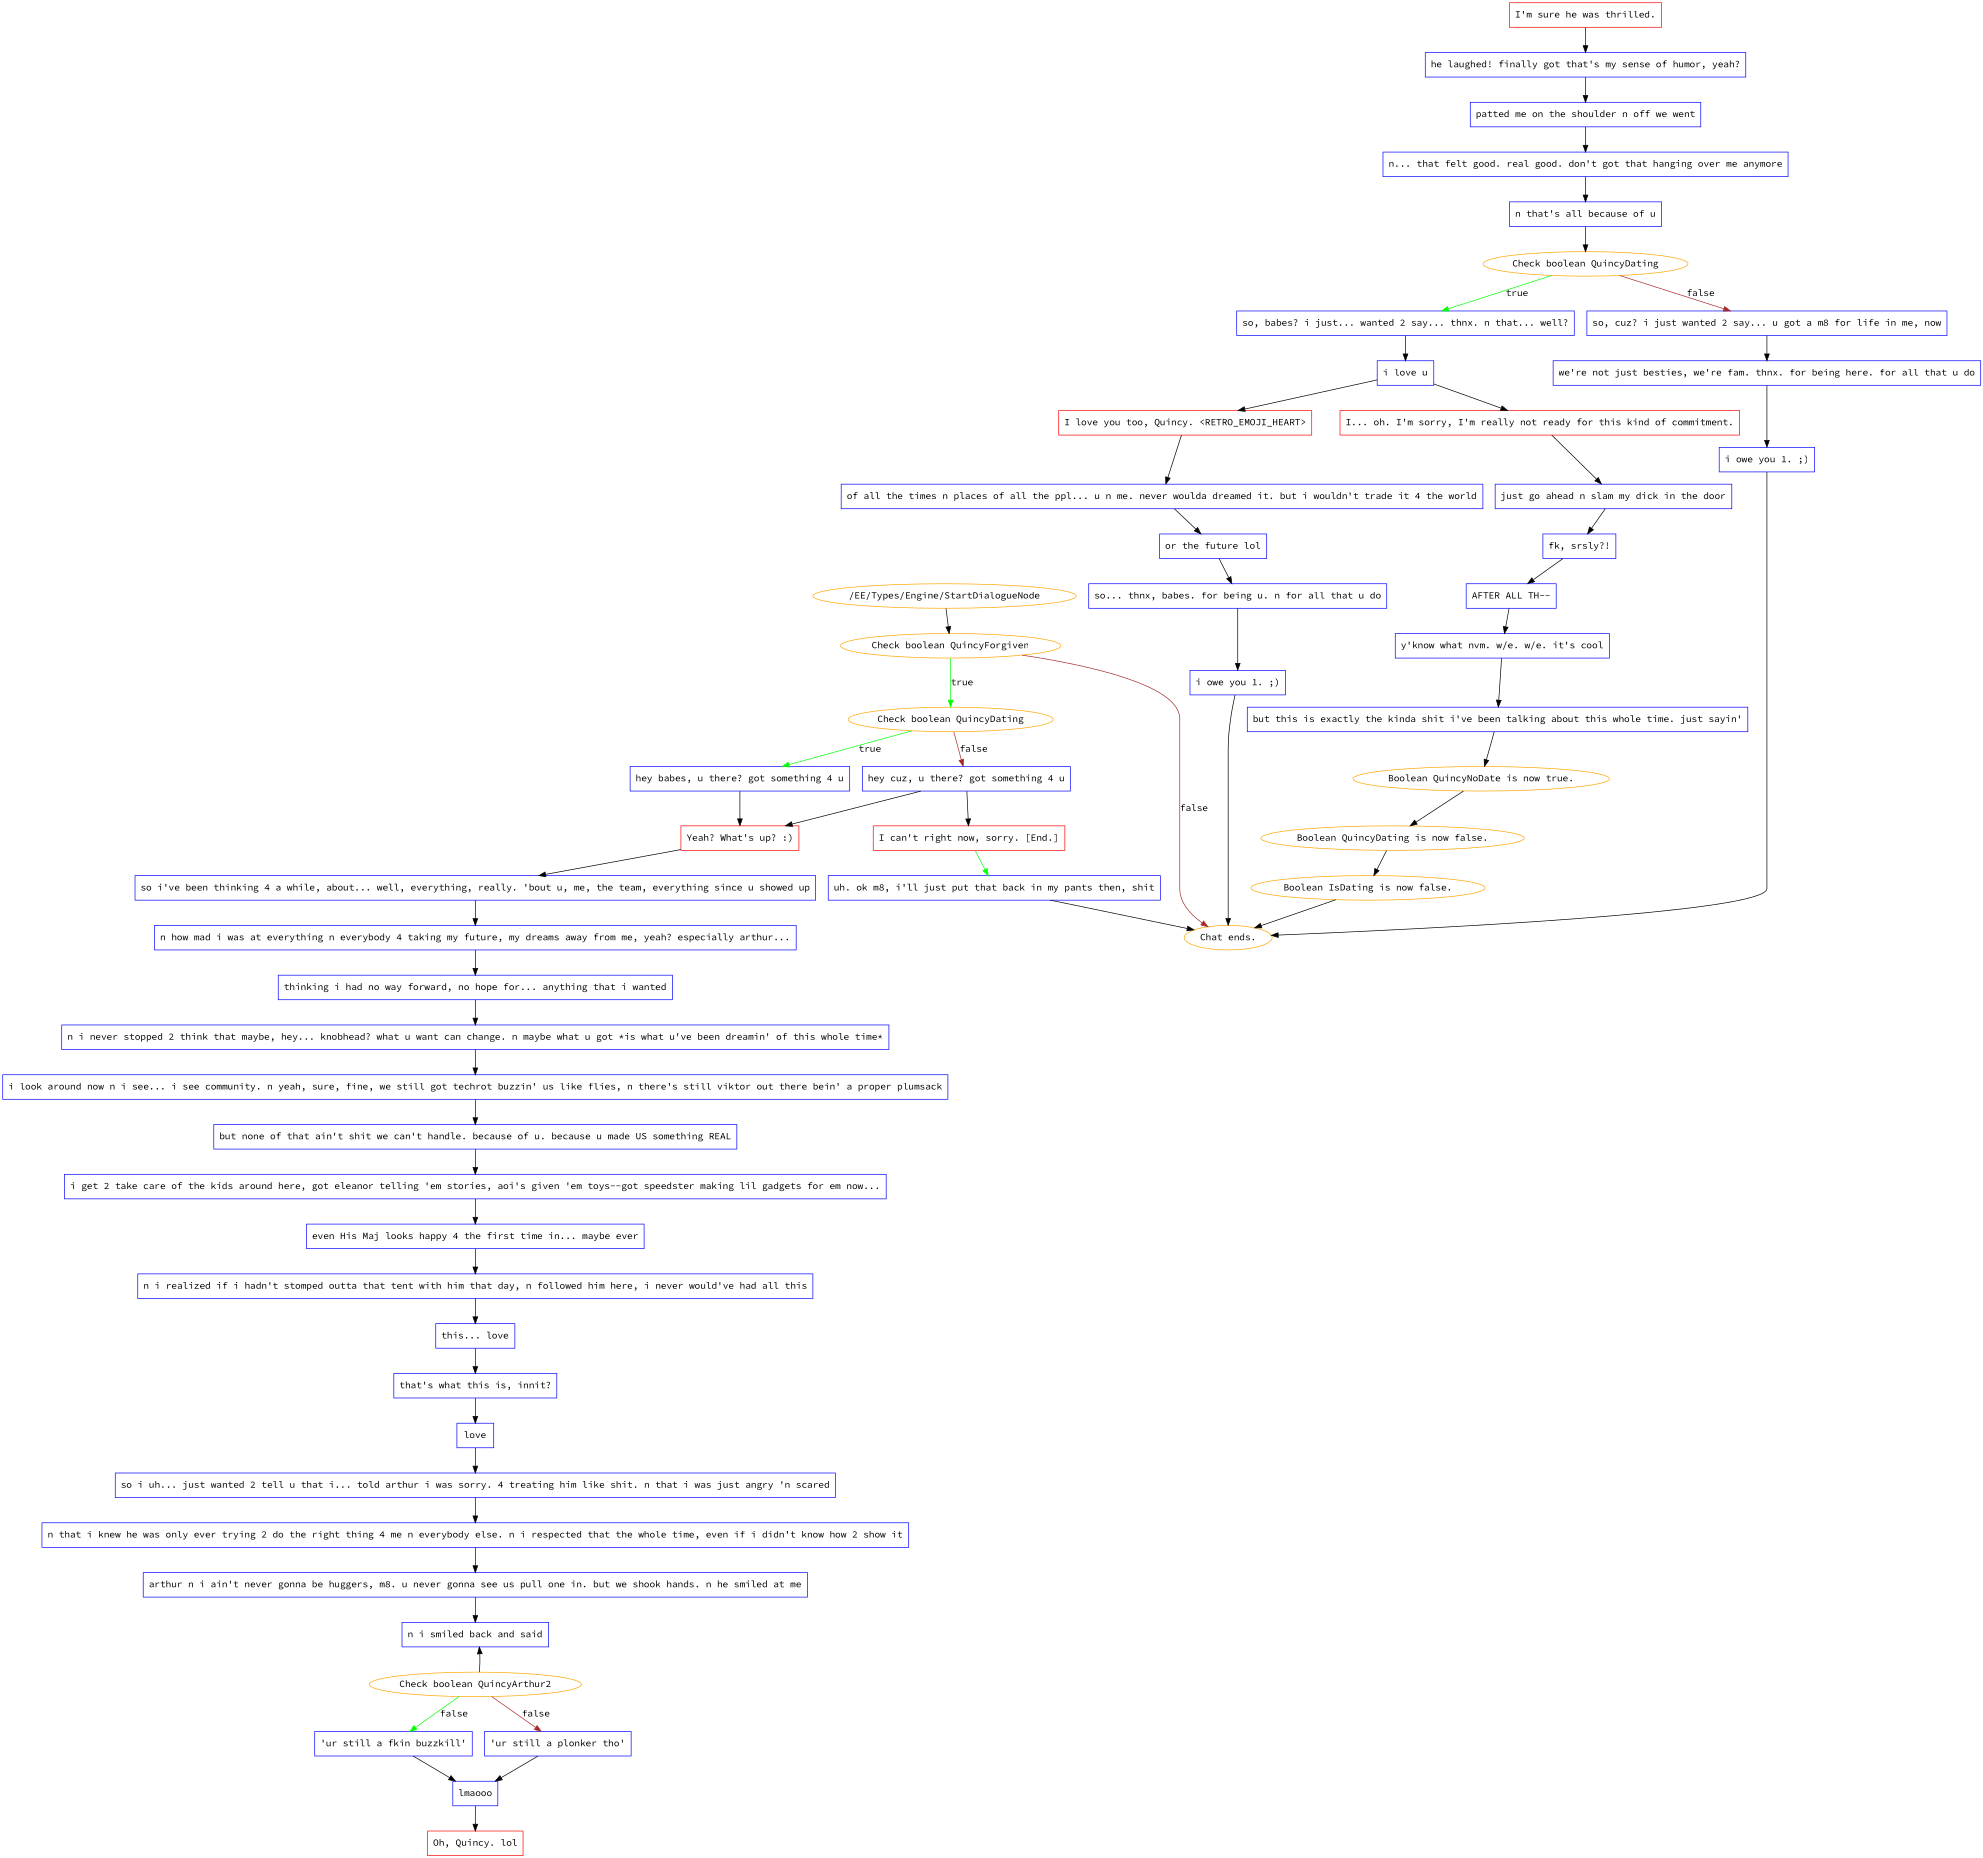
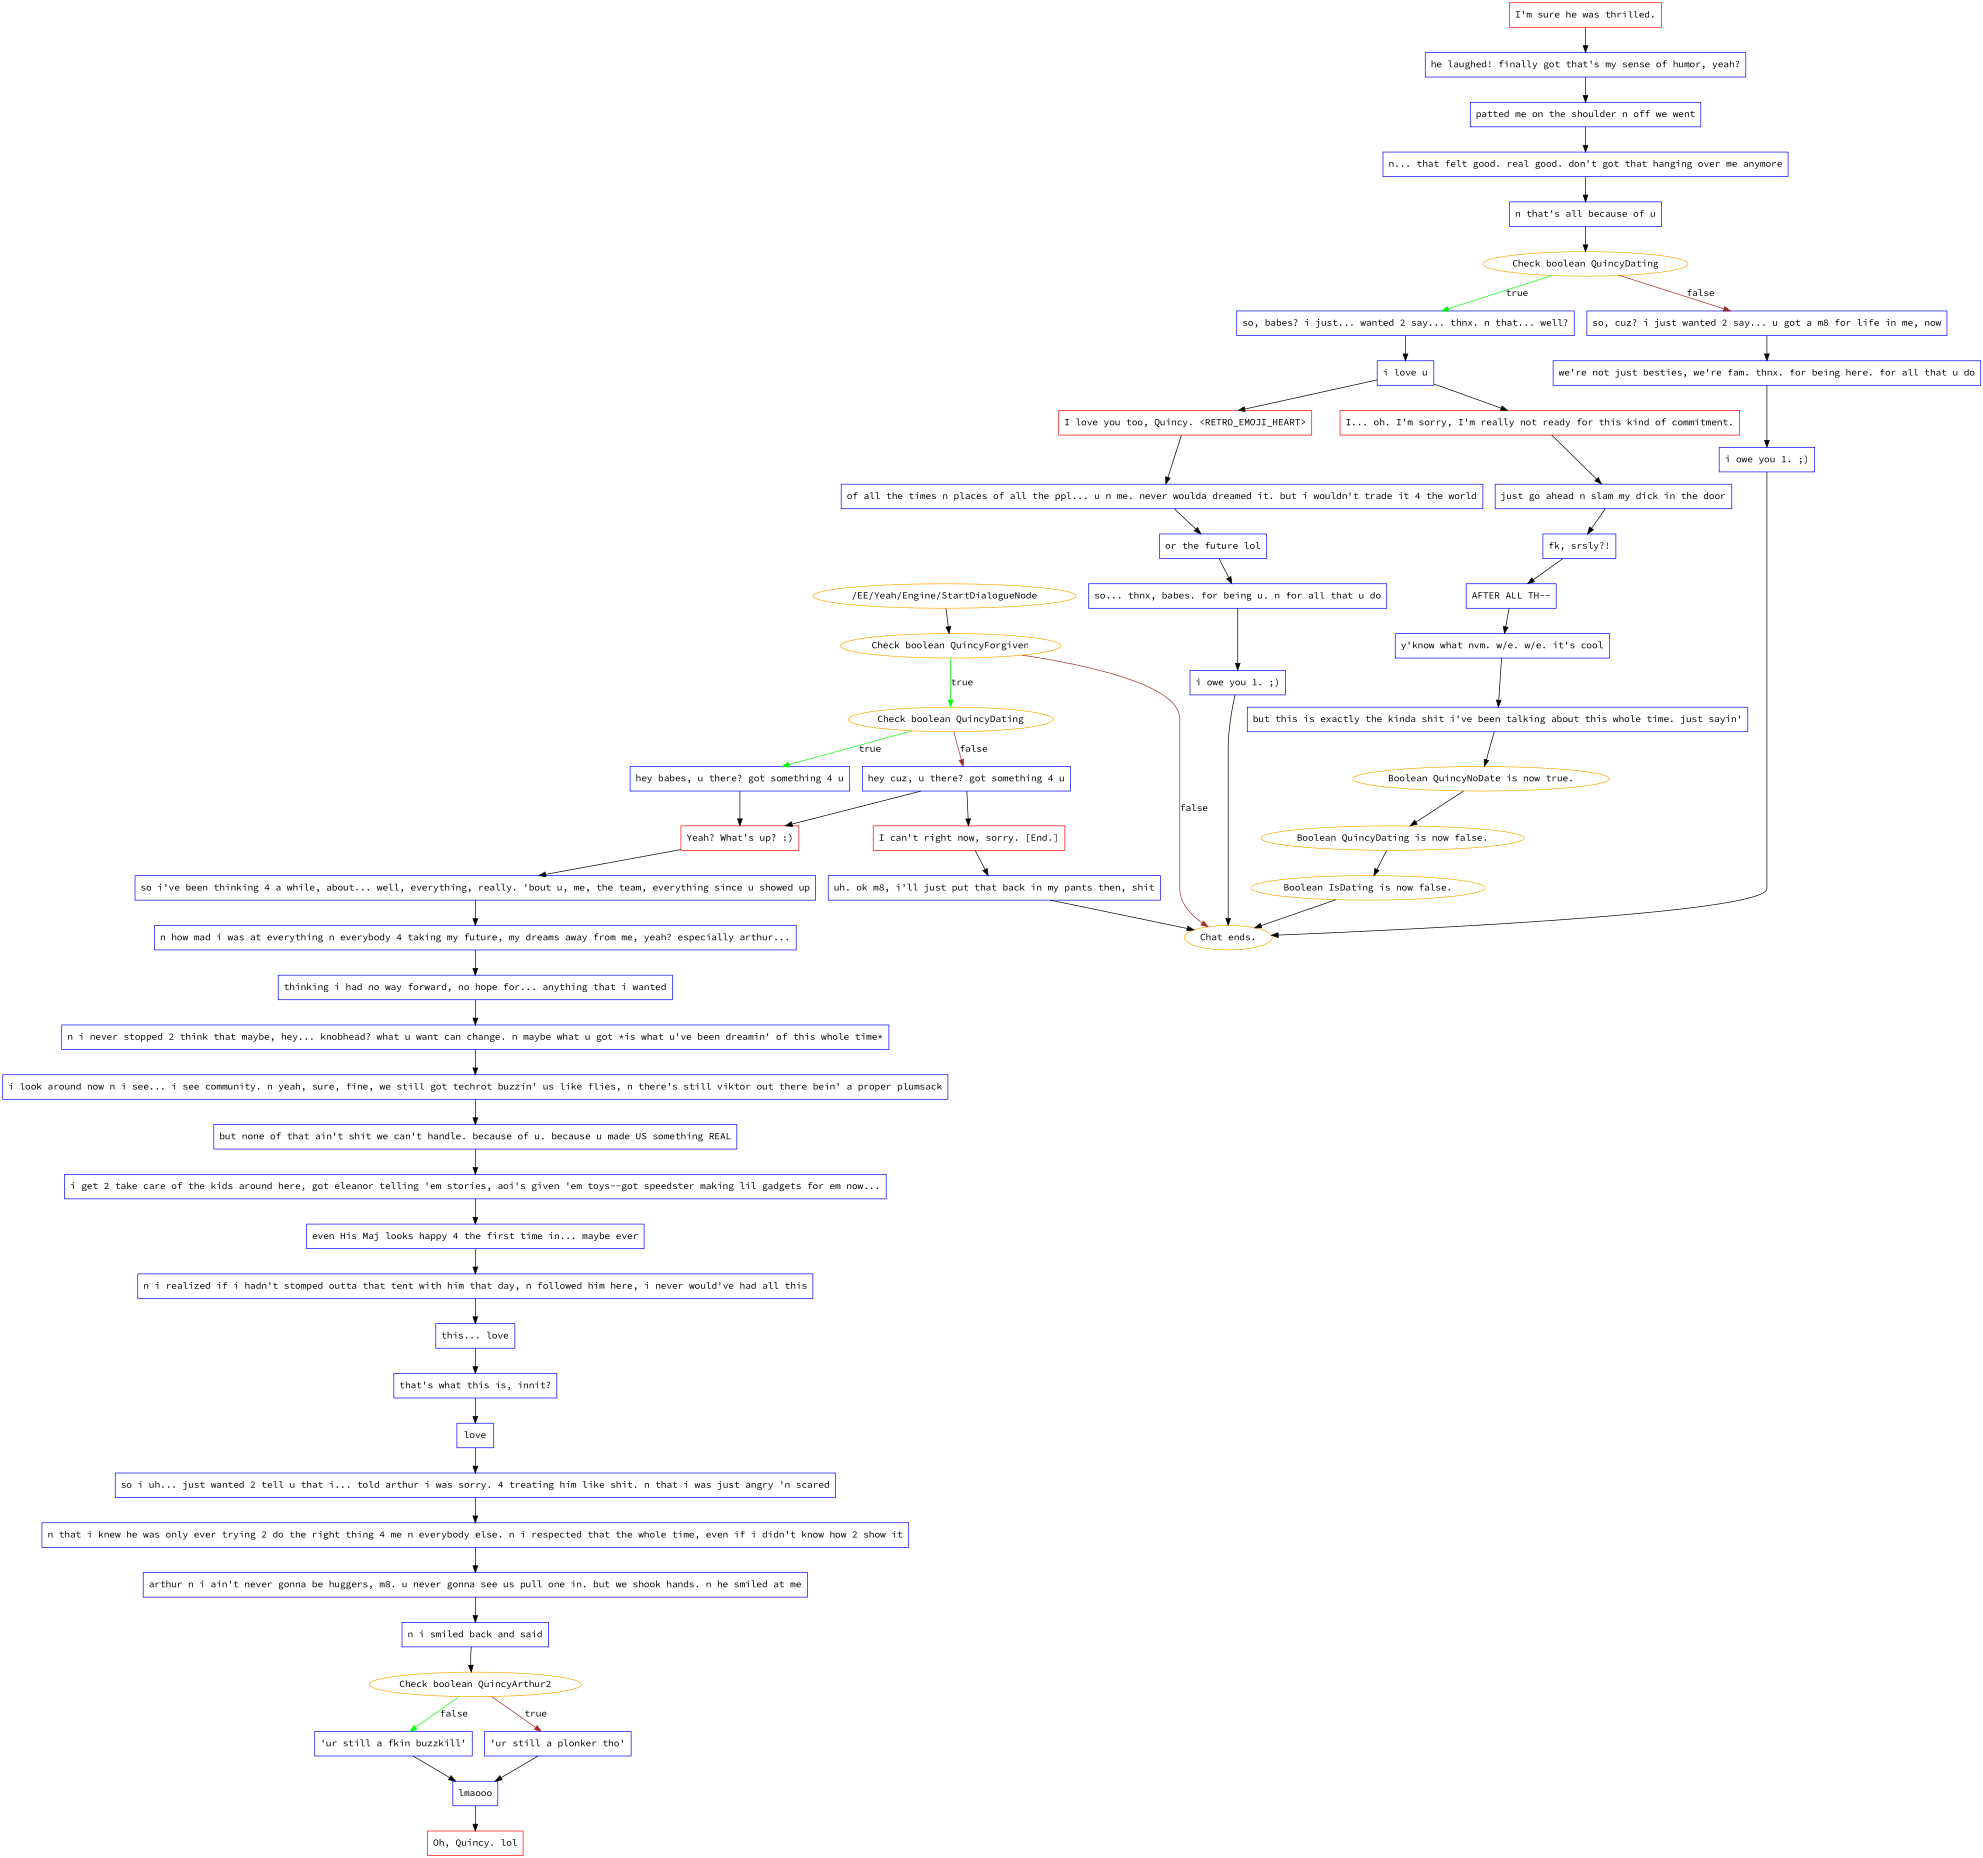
node "/EE/Types/Engine/StartDialogueNode": label "/EE/Types/Engine/StartDialogueNode" -> "/EE/Yeah/Engine/StartDialogueNode"
edge "I can't right now, sorry. [End.]" -> "uh. ok m8, i'll just put that back in my pants then, shit": color green -> black
edge "Check boolean QuincyArthur2" -> "n i smiled back and said": reversed
edge "Check boolean QuincyArthur2" -> "'ur still a plonker tho'": label "false" -> "true"
